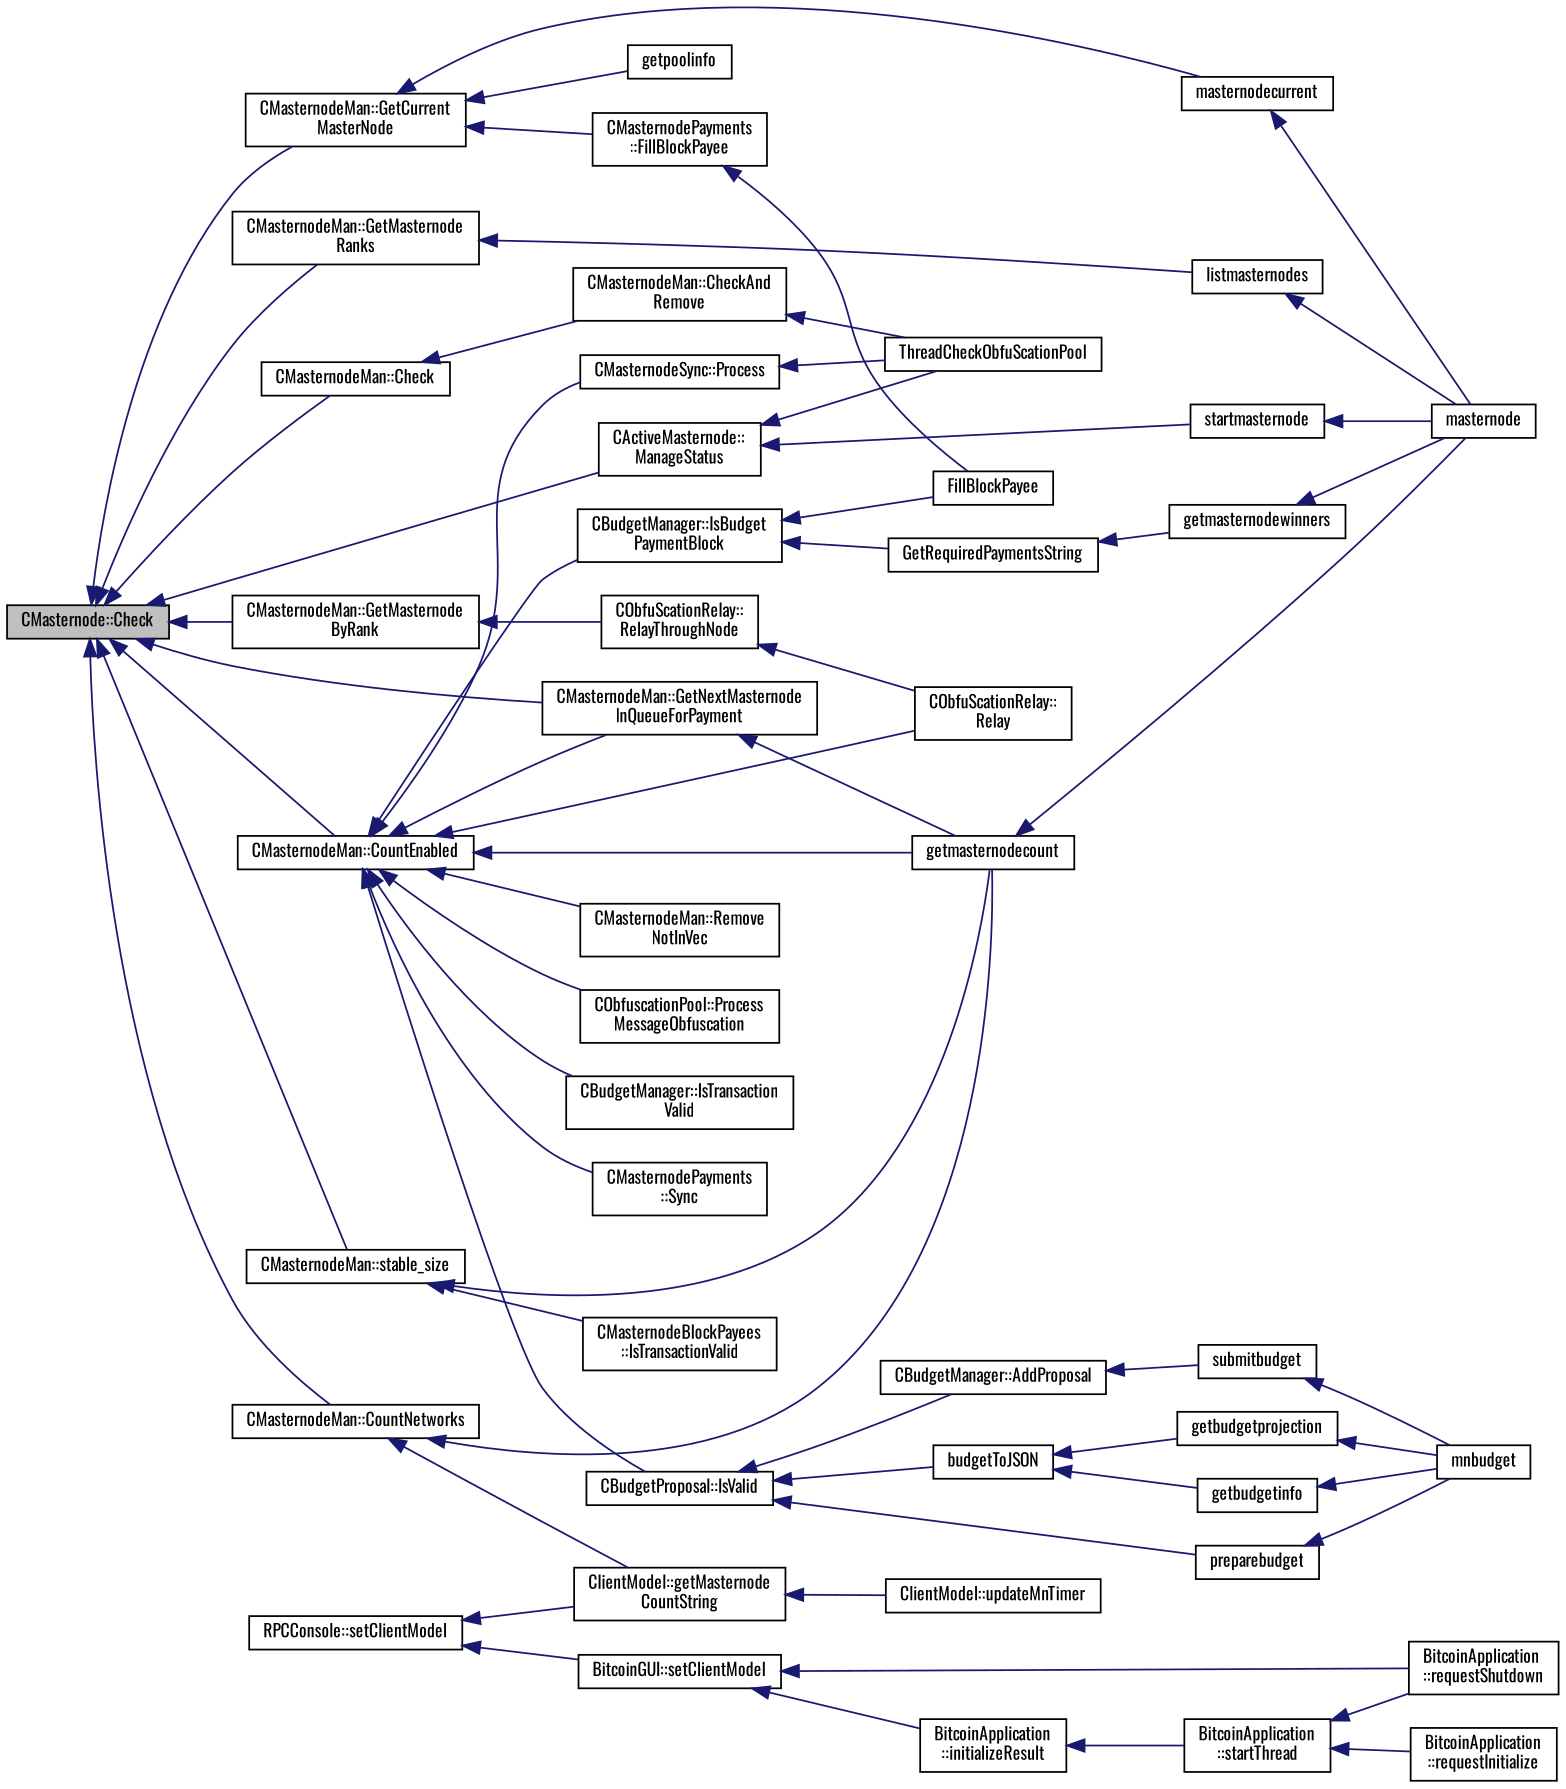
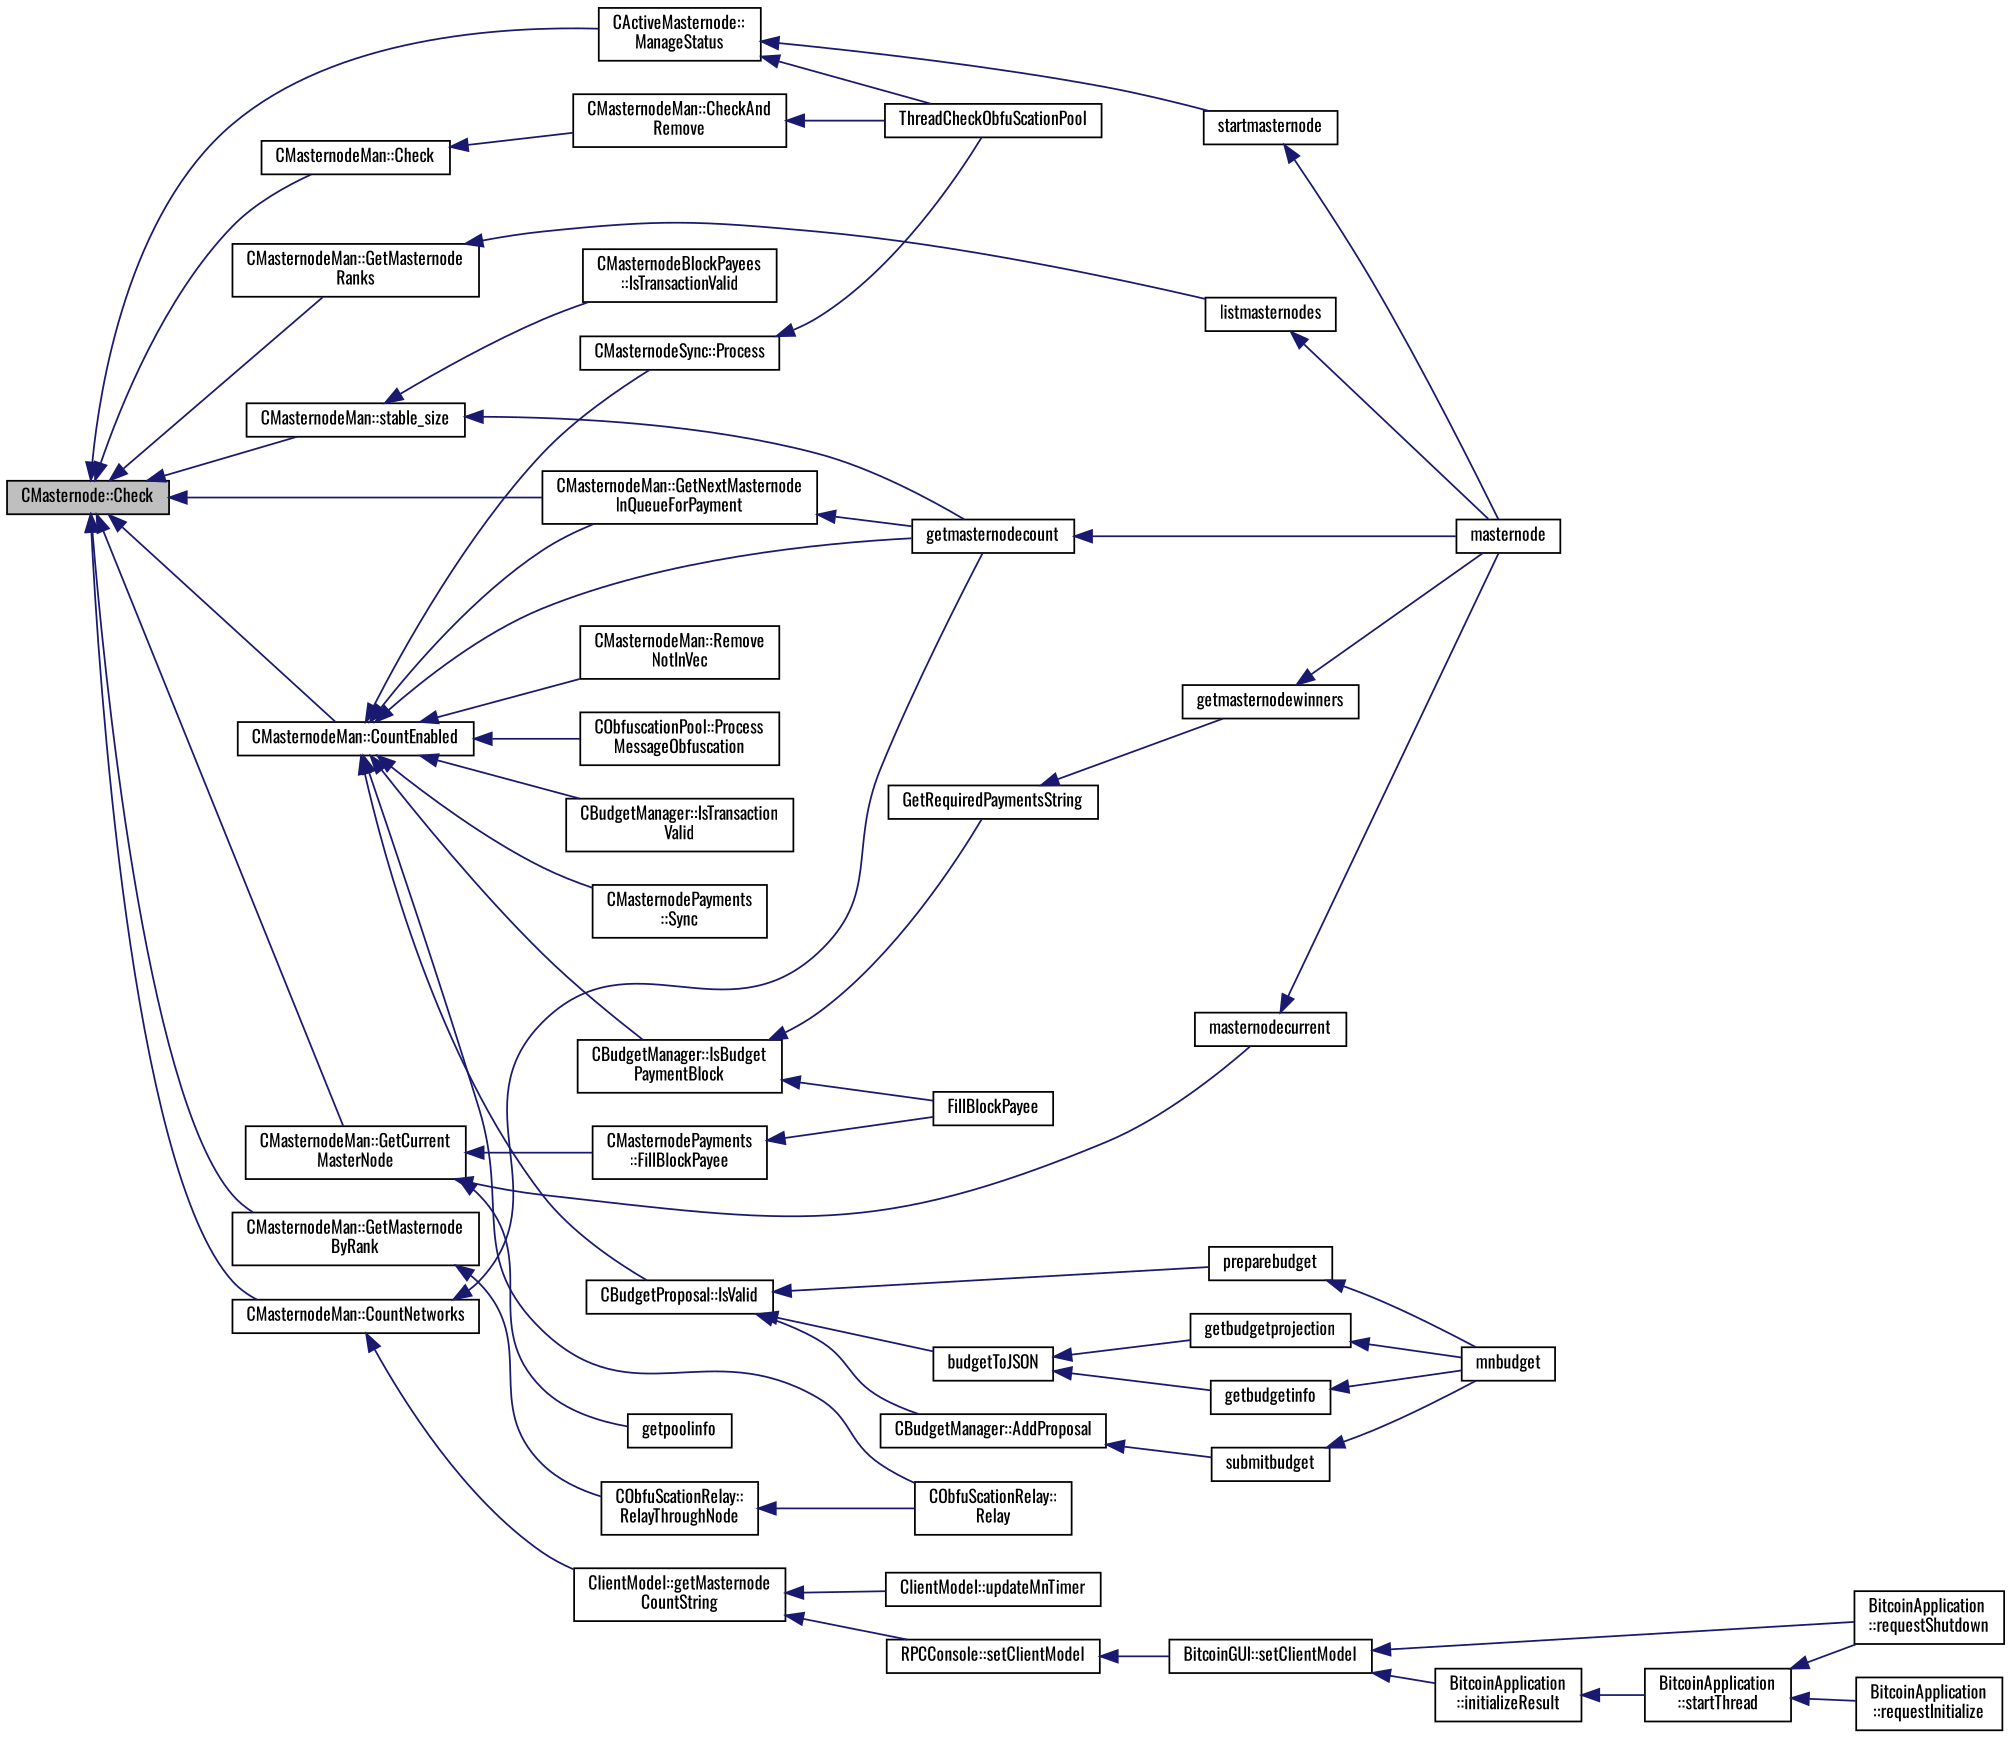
edge "ClientModel::getMasternode CountString" -> "RPCConsole::setClientModel": reversed
